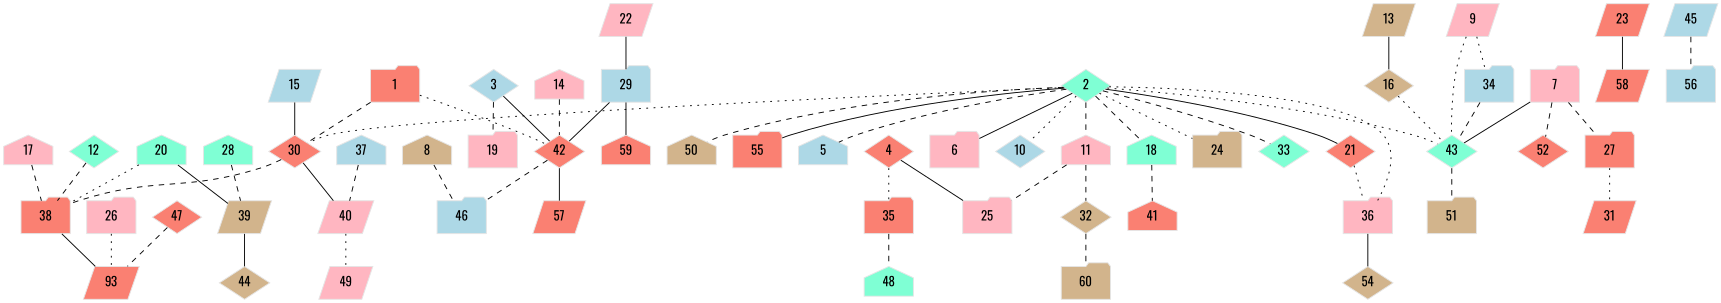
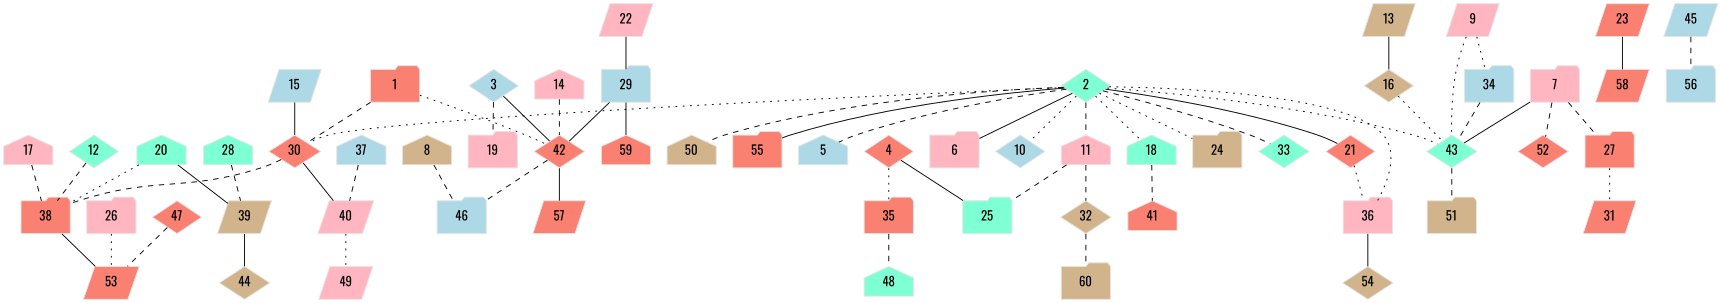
edge "2" -- "18": style dashed -> dotted
node "25": fillcolor lightpink -> aquamarine
node "93": label "93" -> "53"
